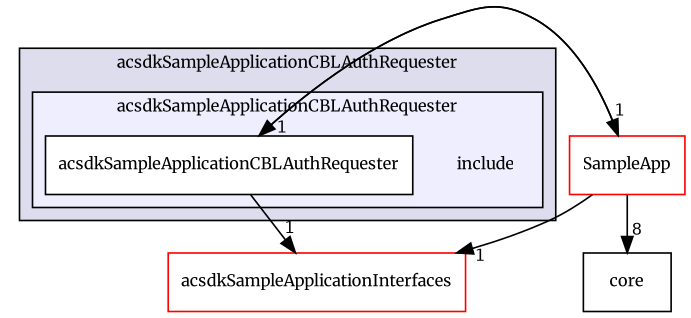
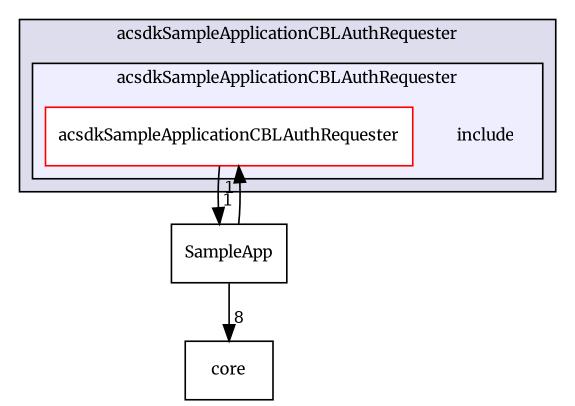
node "acsdkSampleApplicationCBLAuthRequester": color black -> red
node "SampleApp": color red -> black
node "acsdkSampleApplicationInterfaces": removed
